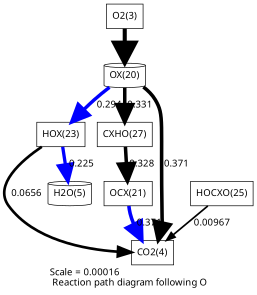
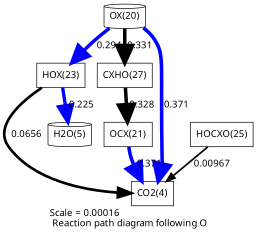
node "O2(3)": removed
edge "OX(20)" -> "CO2(4)": color black -> blue
